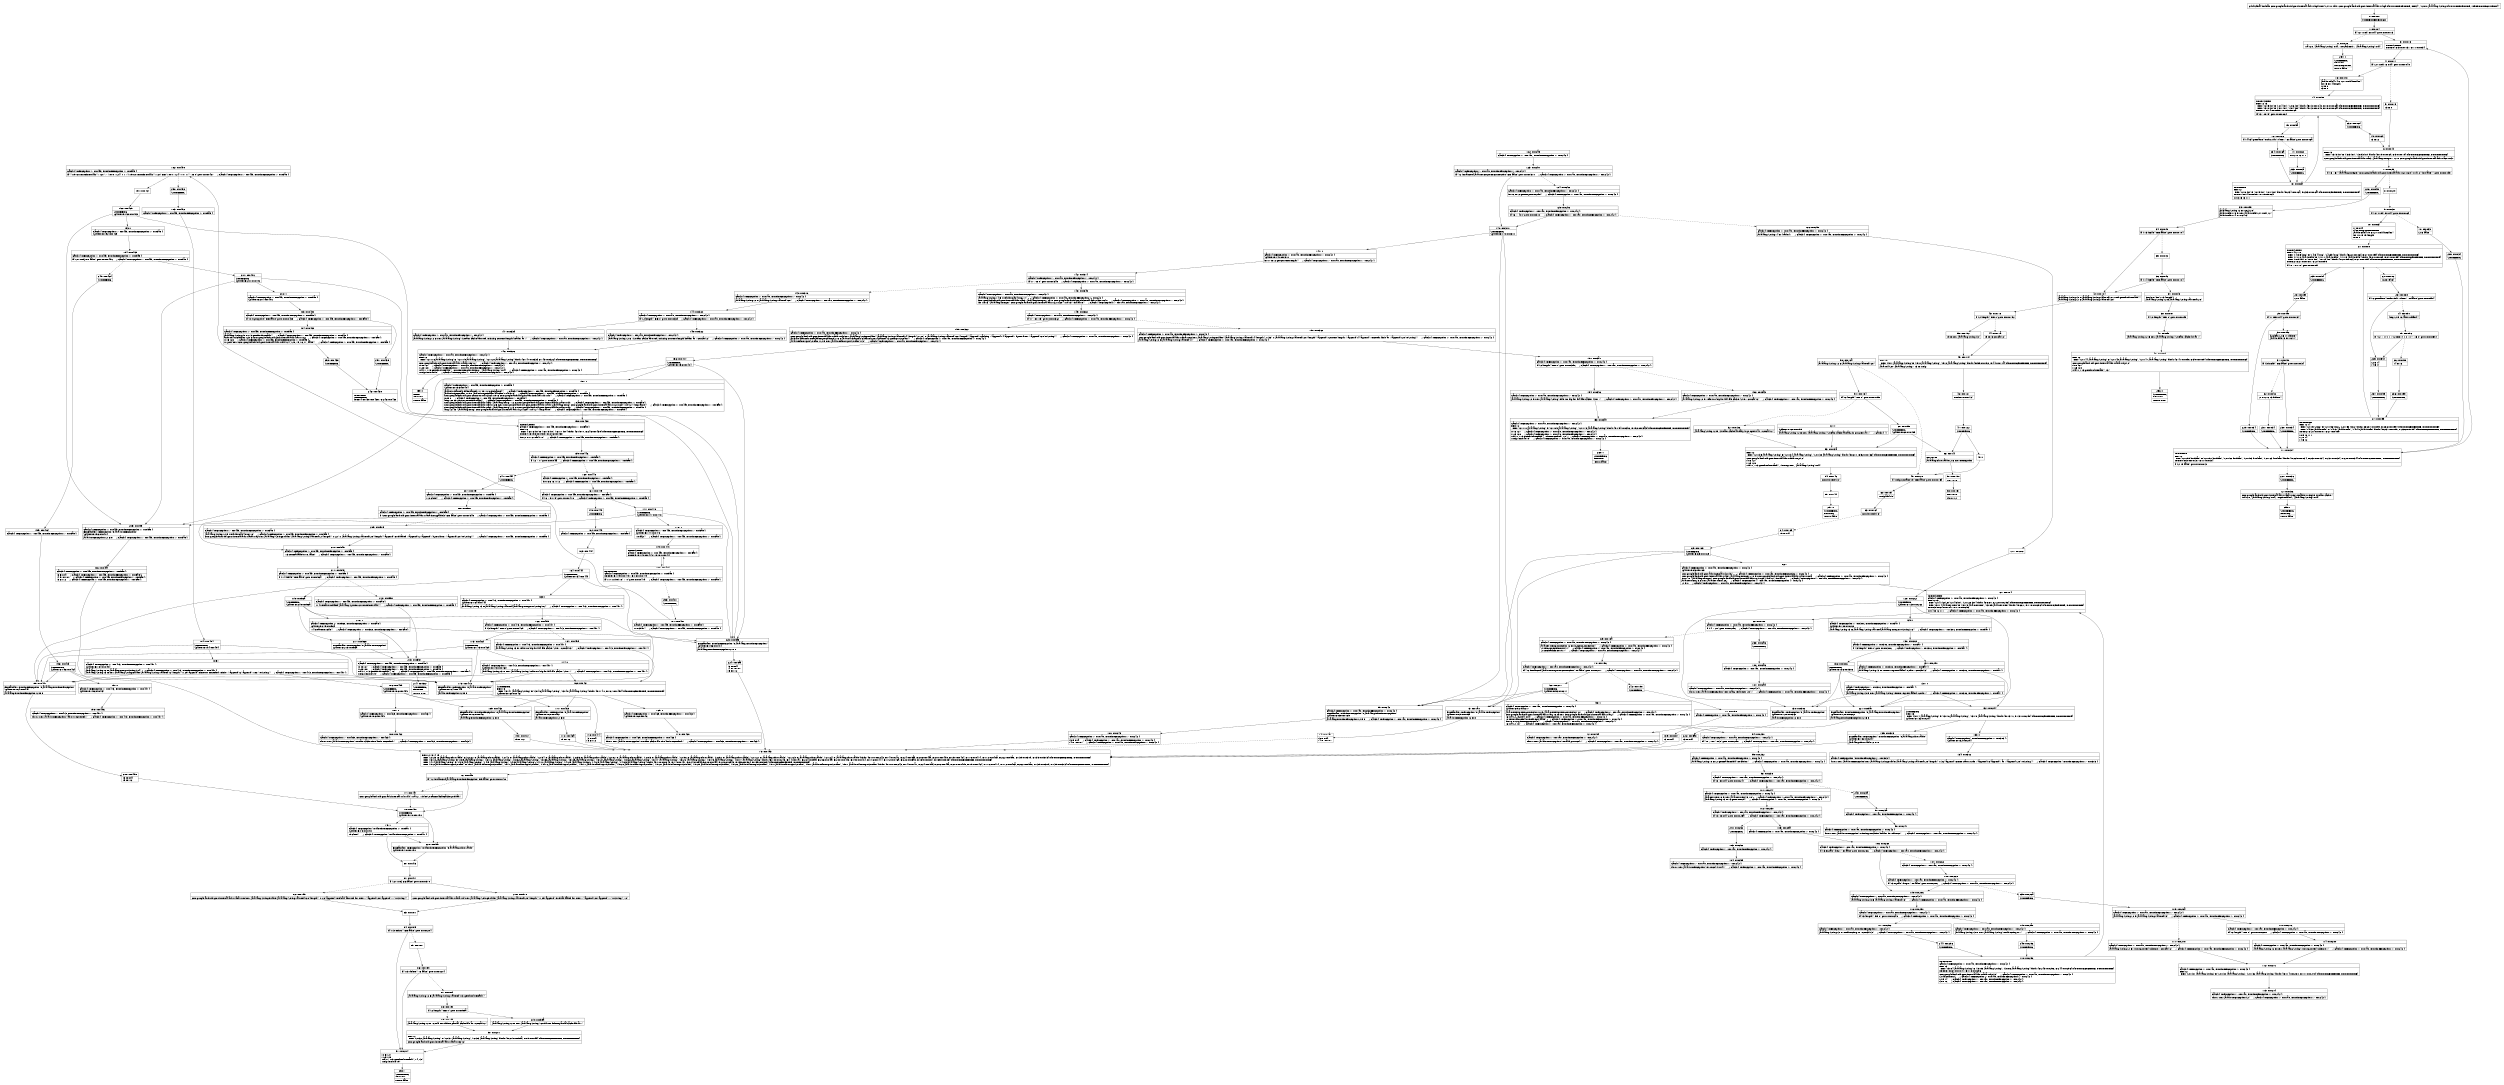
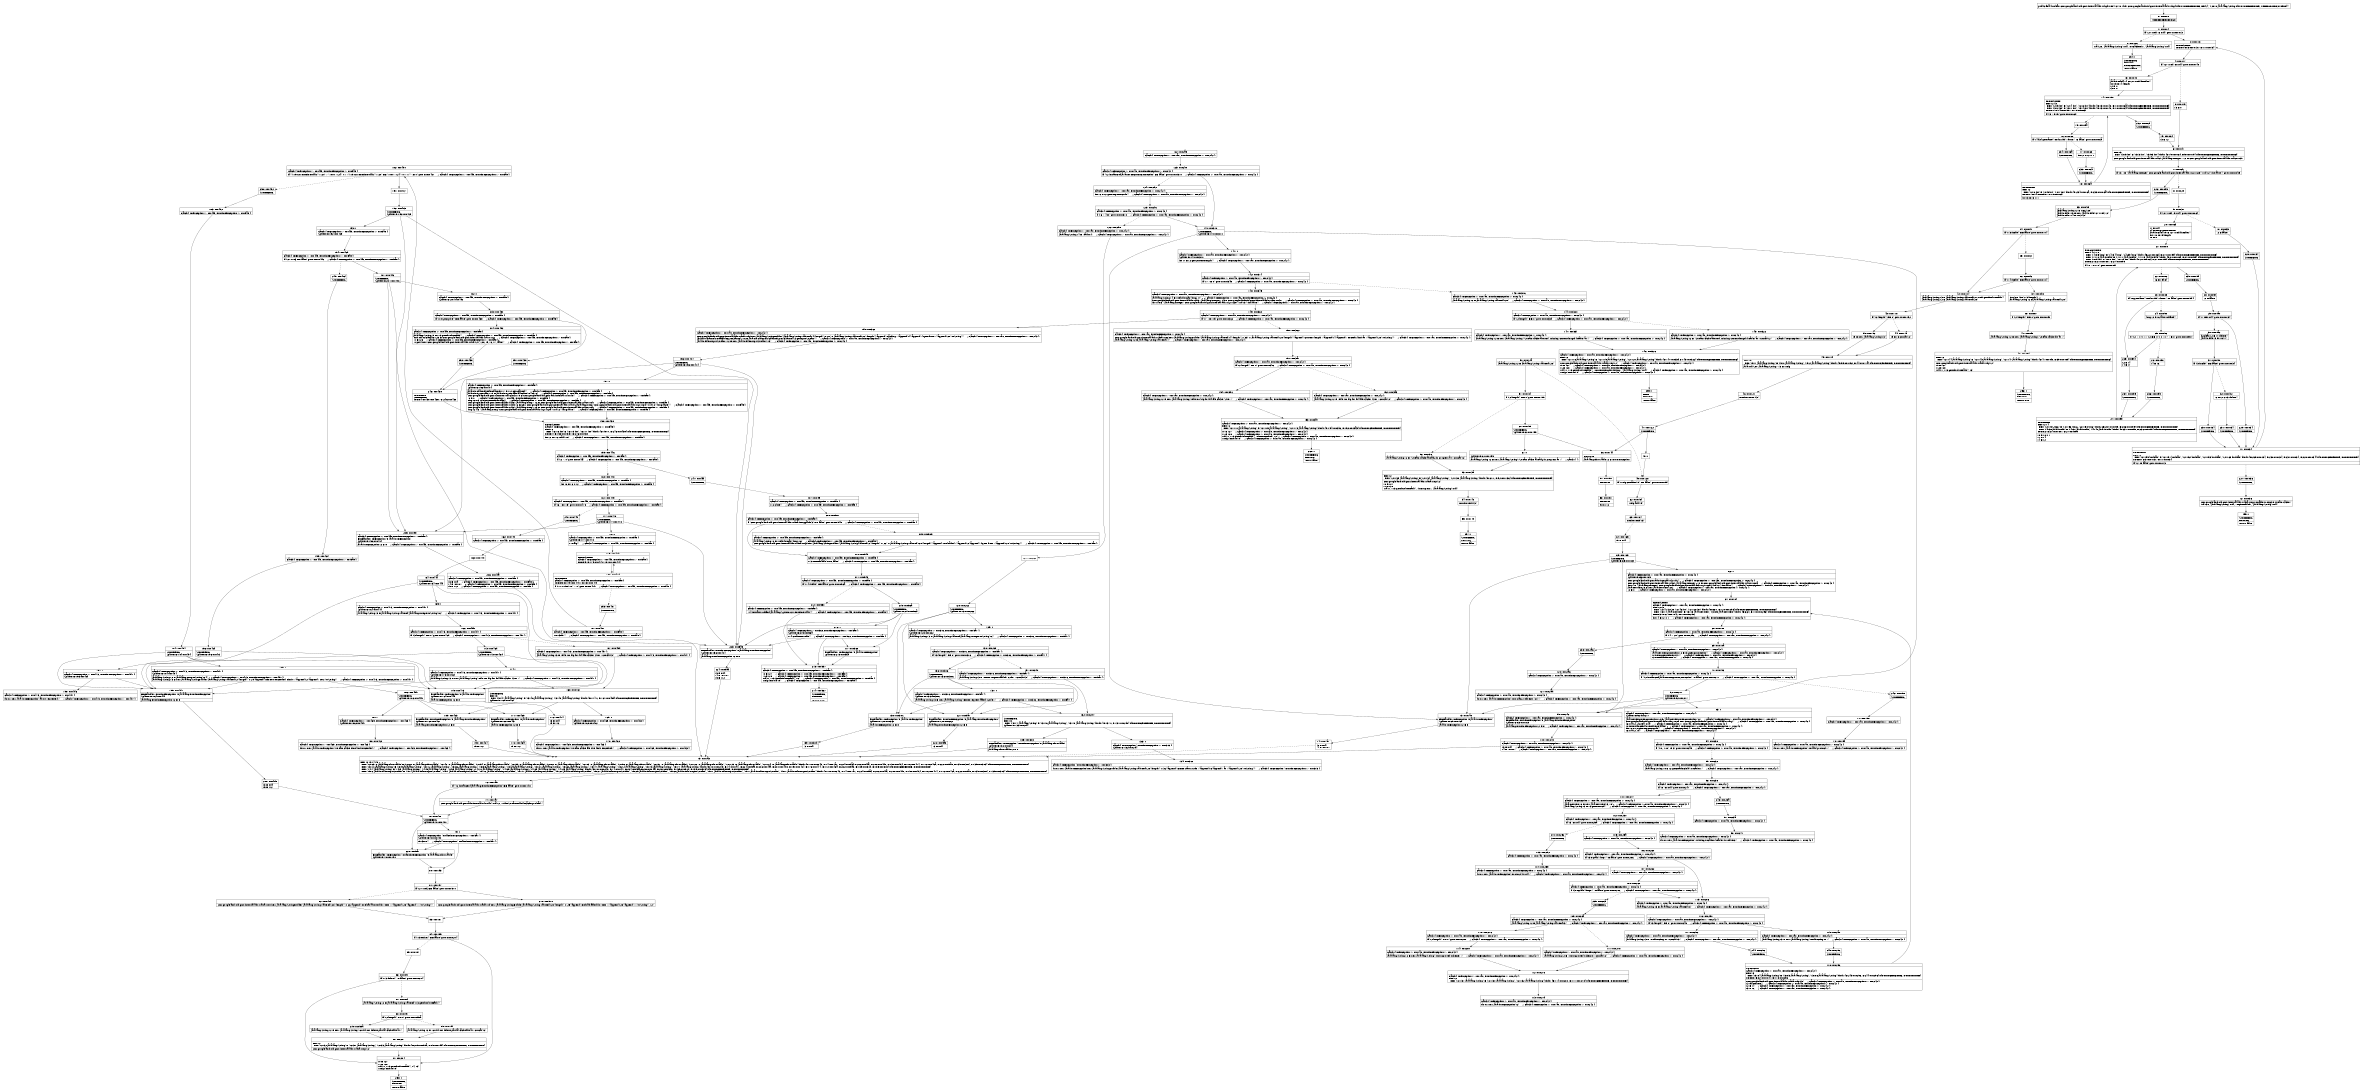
node "21: 0x0080": text "LOOP_START" -> "BLOCK_START"
edge "60: 0x0159" -> "53: 0x013a": now "60: 0x0159" -> "61: ?"
edge "196: 0x04cf" -> "199: 0x04d7": now "197: ?" -> "199: 0x04d7"
node "132: 0x02d4": text "URL: r3" -> "PHI: r3"
